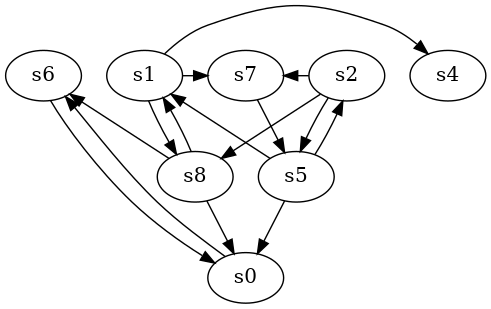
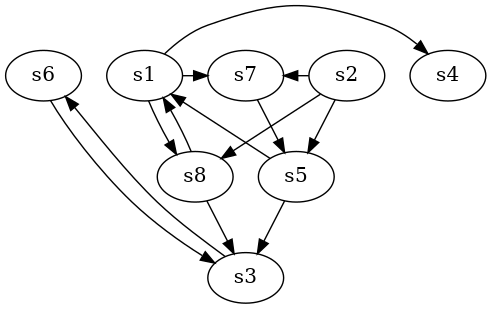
edge "s8" -> "s6": removed
edge "s5" -> "s2": removed
node "s0": label "s0" -> "s3"
